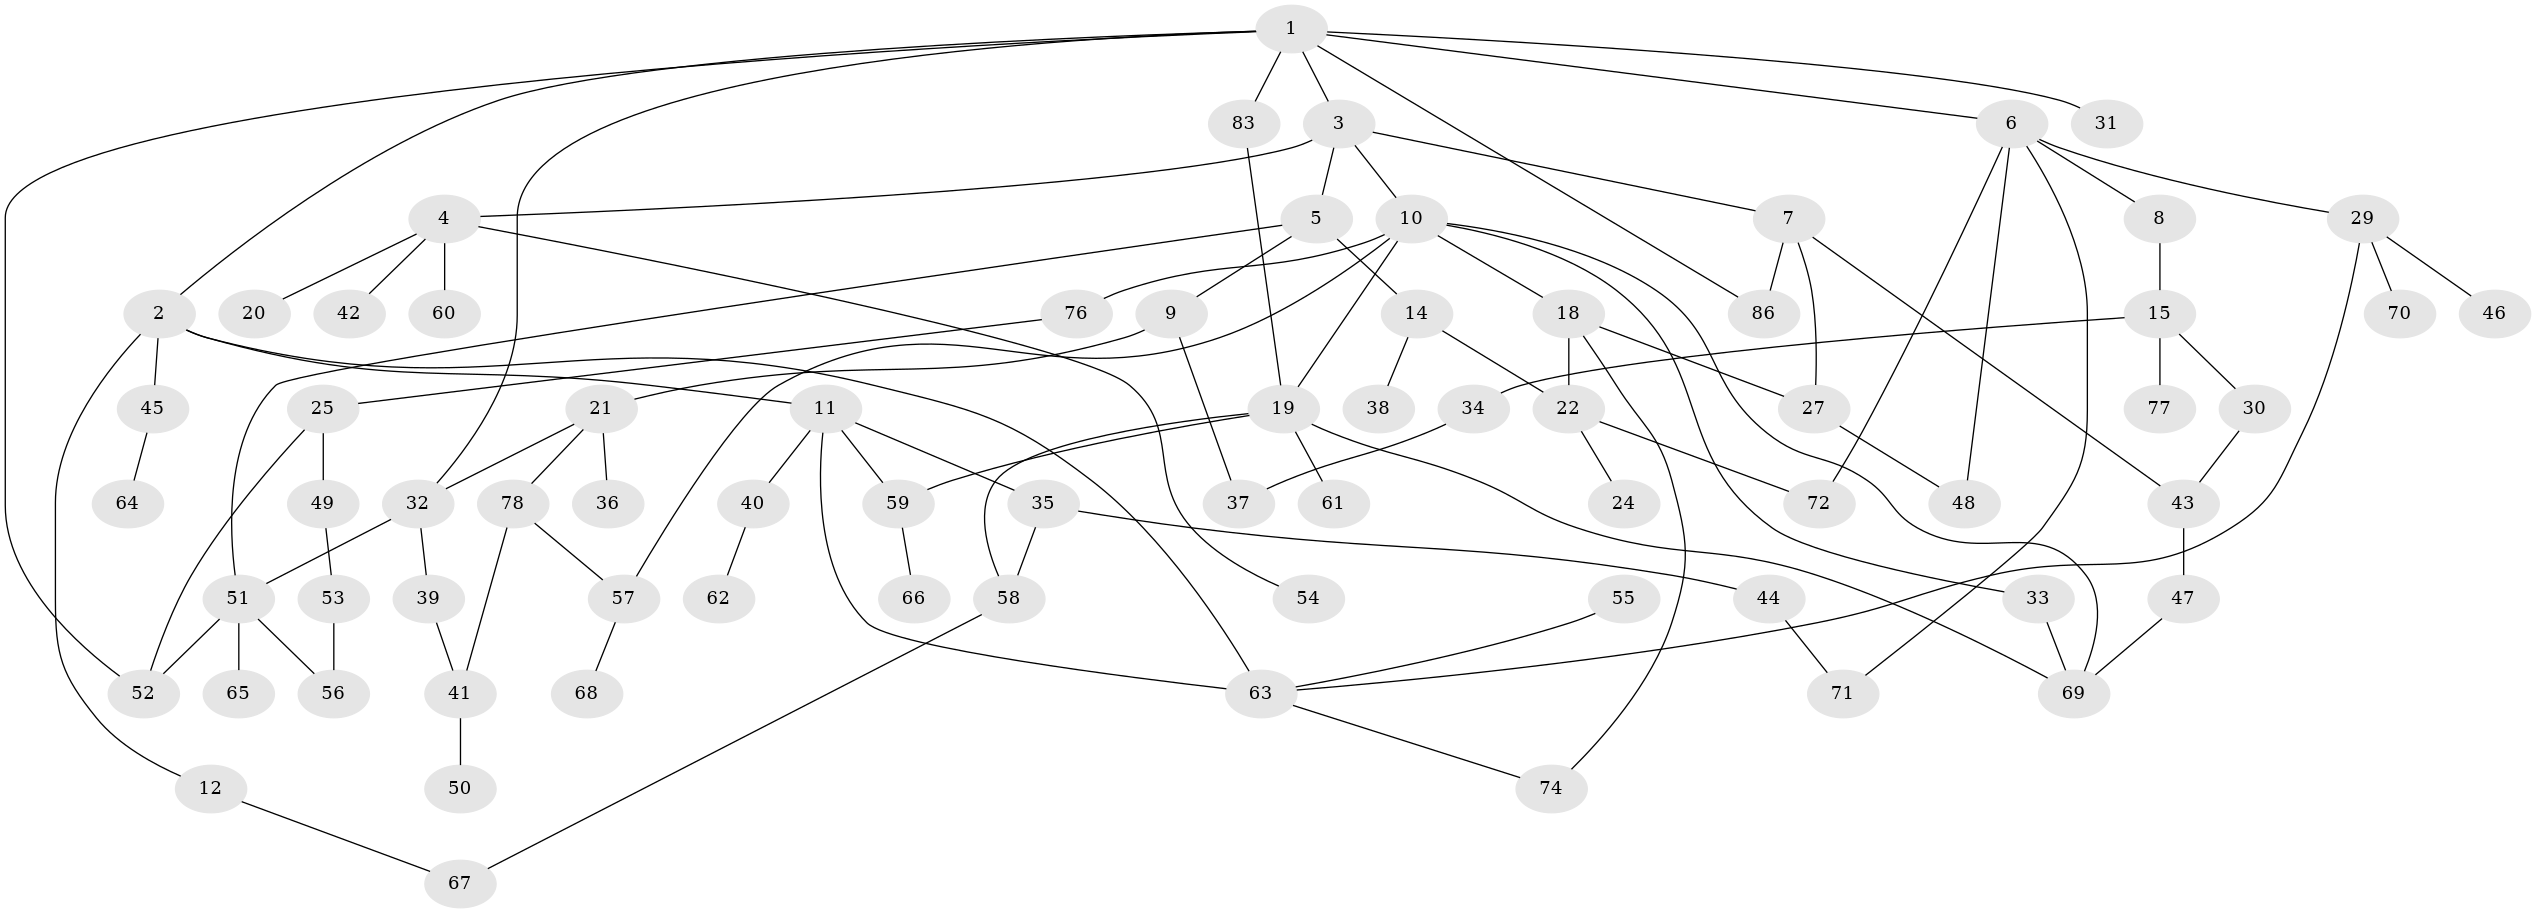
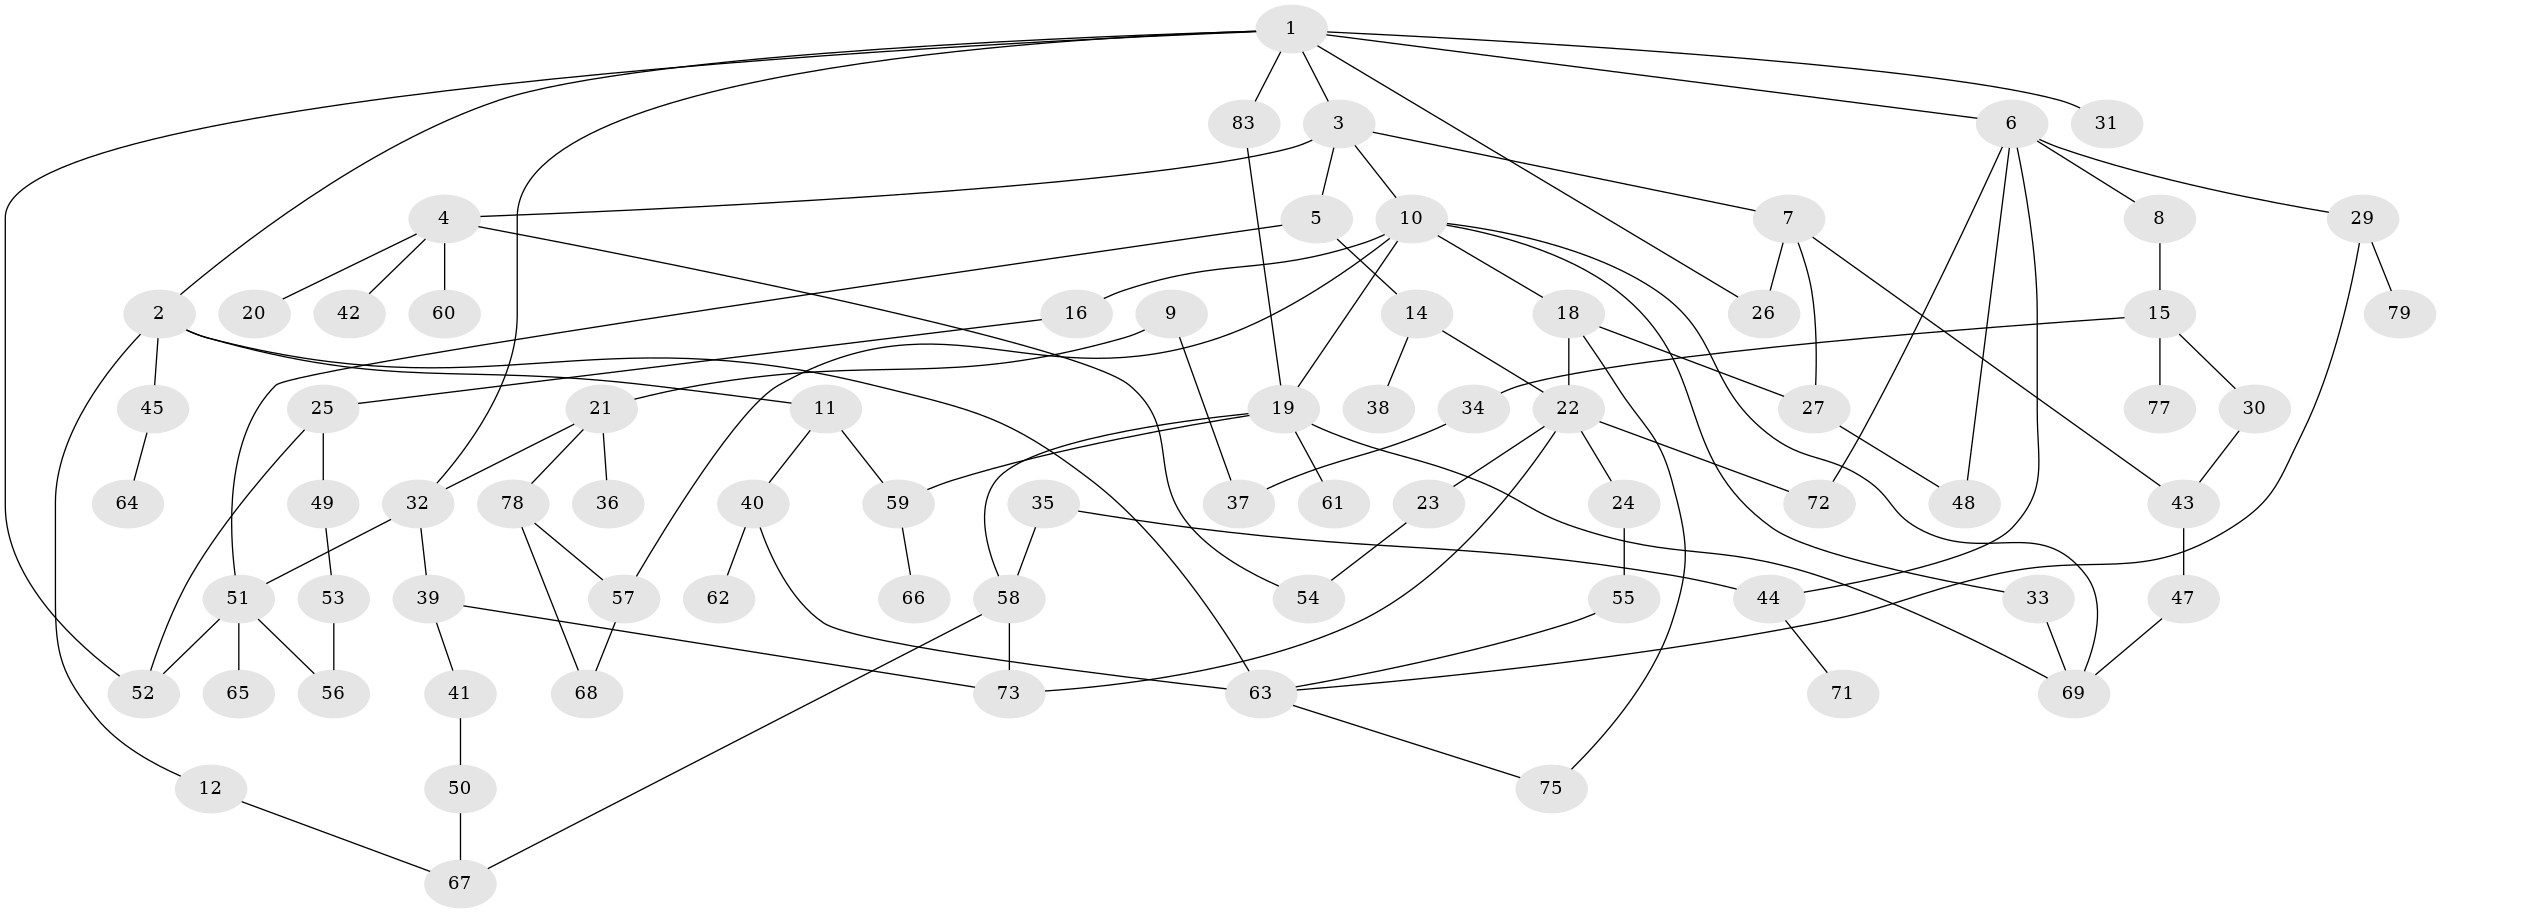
edge "5" -- "9": removed
node "76": label "76" -> "16"
node "86": label "86" -> "26"
node "70": label "70" -> "79"
node "46": removed
edge "6" -- "71": now "6" -- "44"
edge "11" -- "35": removed
node "23": added
edge "24" -- "55": added
edge "78" -- "41": now "78" -- "68"
edge "11" -- "63": now "40" -- "63"
node "73": added
node "74": label "74" -> "75"
edge "50" -- "67": added
